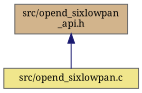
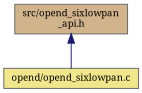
node "src/opend_sixlowpan.c": label "src/opend_sixlowpan.c" -> "opend/opend_sixlowpan.c"
